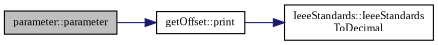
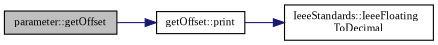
node "parameter::parameter": label "parameter::parameter" -> "parameter::getOffset"
node "IeeeStandards::IeeeStandards ToDecimal": label "IeeeStandards::IeeeStandards ToDecimal" -> "IeeeStandards::IeeeFloating ToDecimal"
